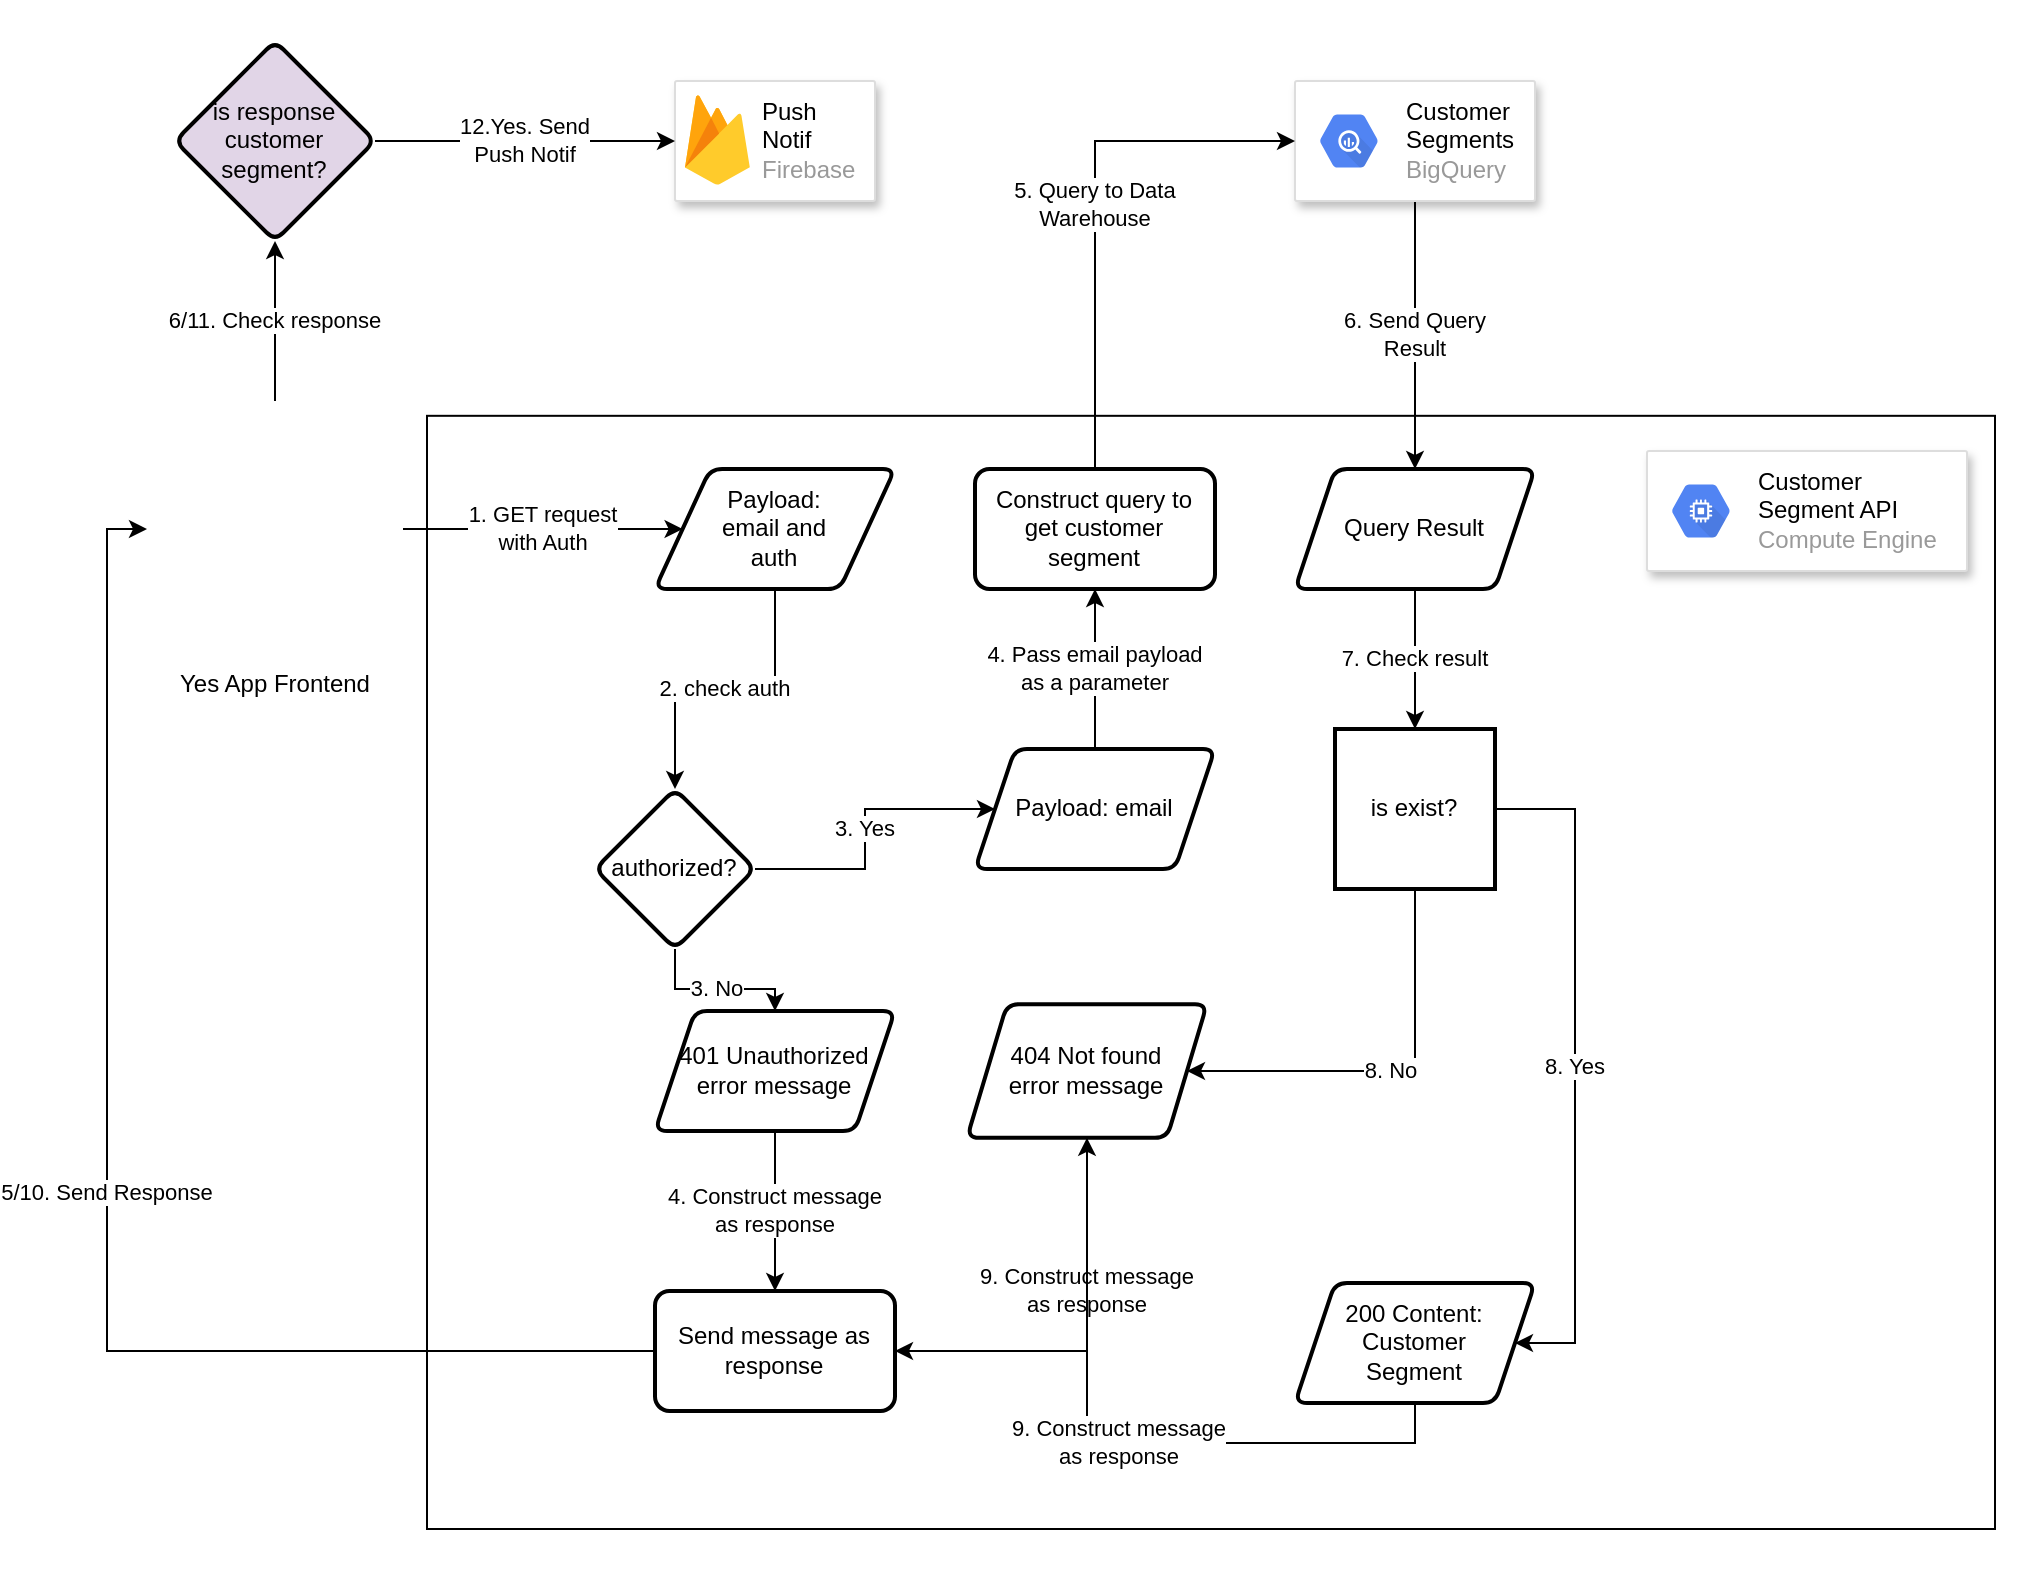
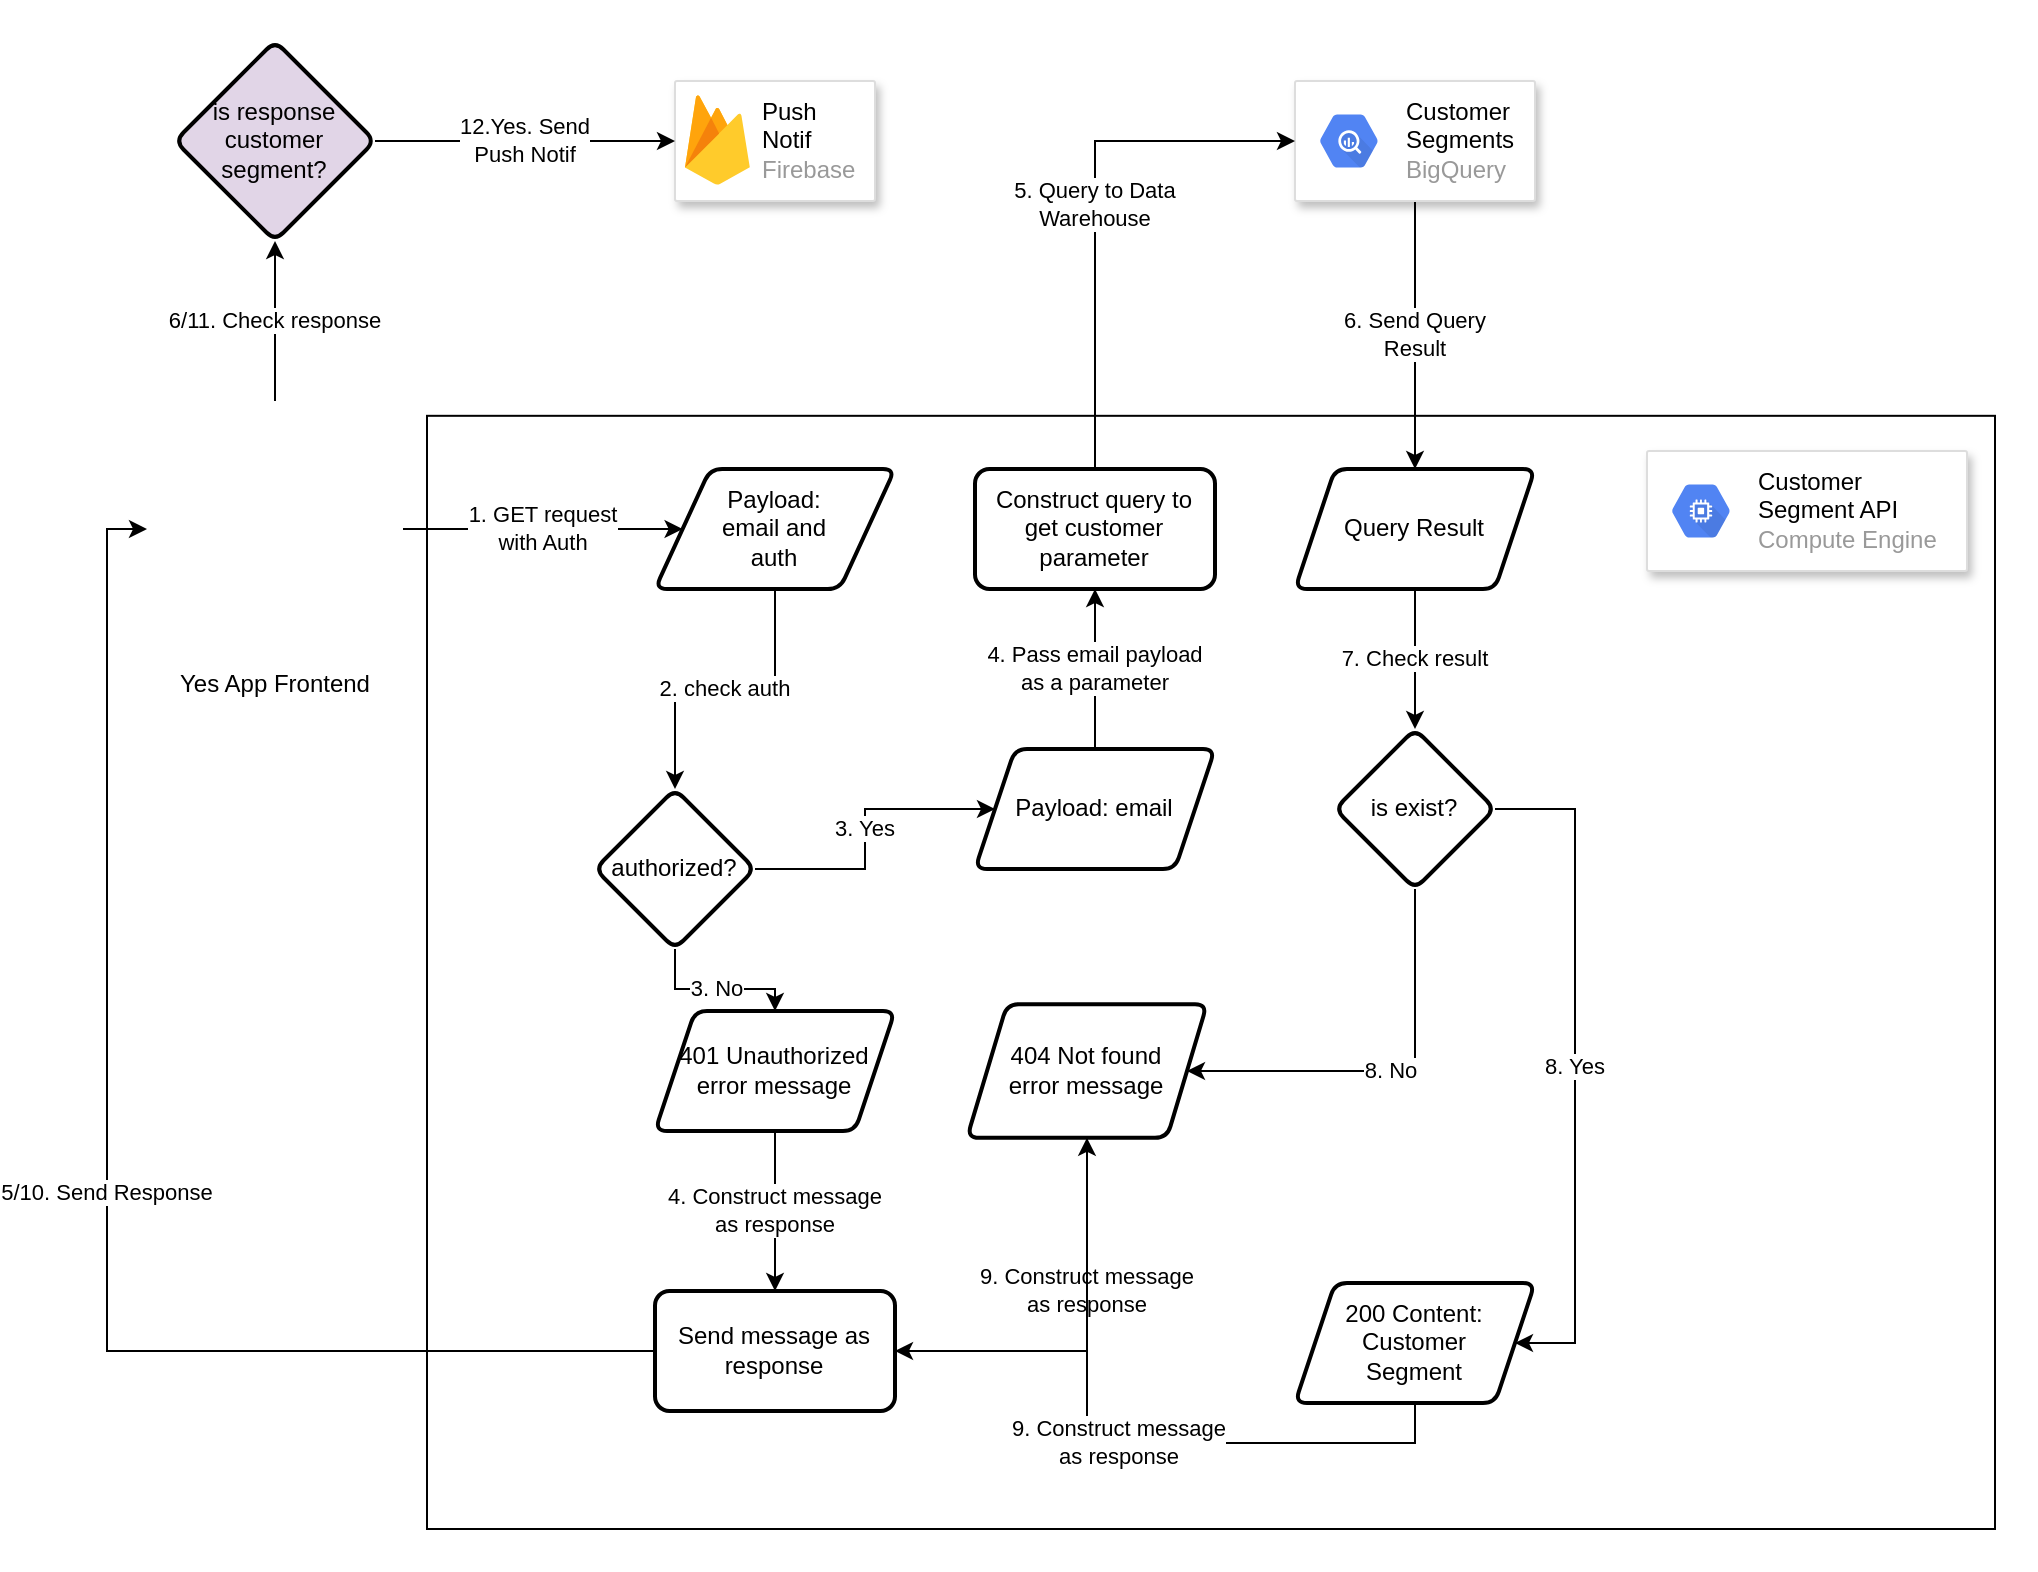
node "Construct query to get customer segment": label "Construct query to get customer segment" -> "Construct query to get customer parameter"
node "is exist?": shape rectangle -> diamond
